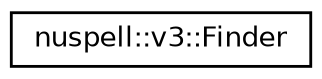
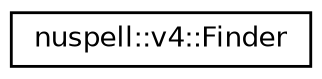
node "nuspell::v3::Finder": label "nuspell::v3::Finder" -> "nuspell::v4::Finder"
